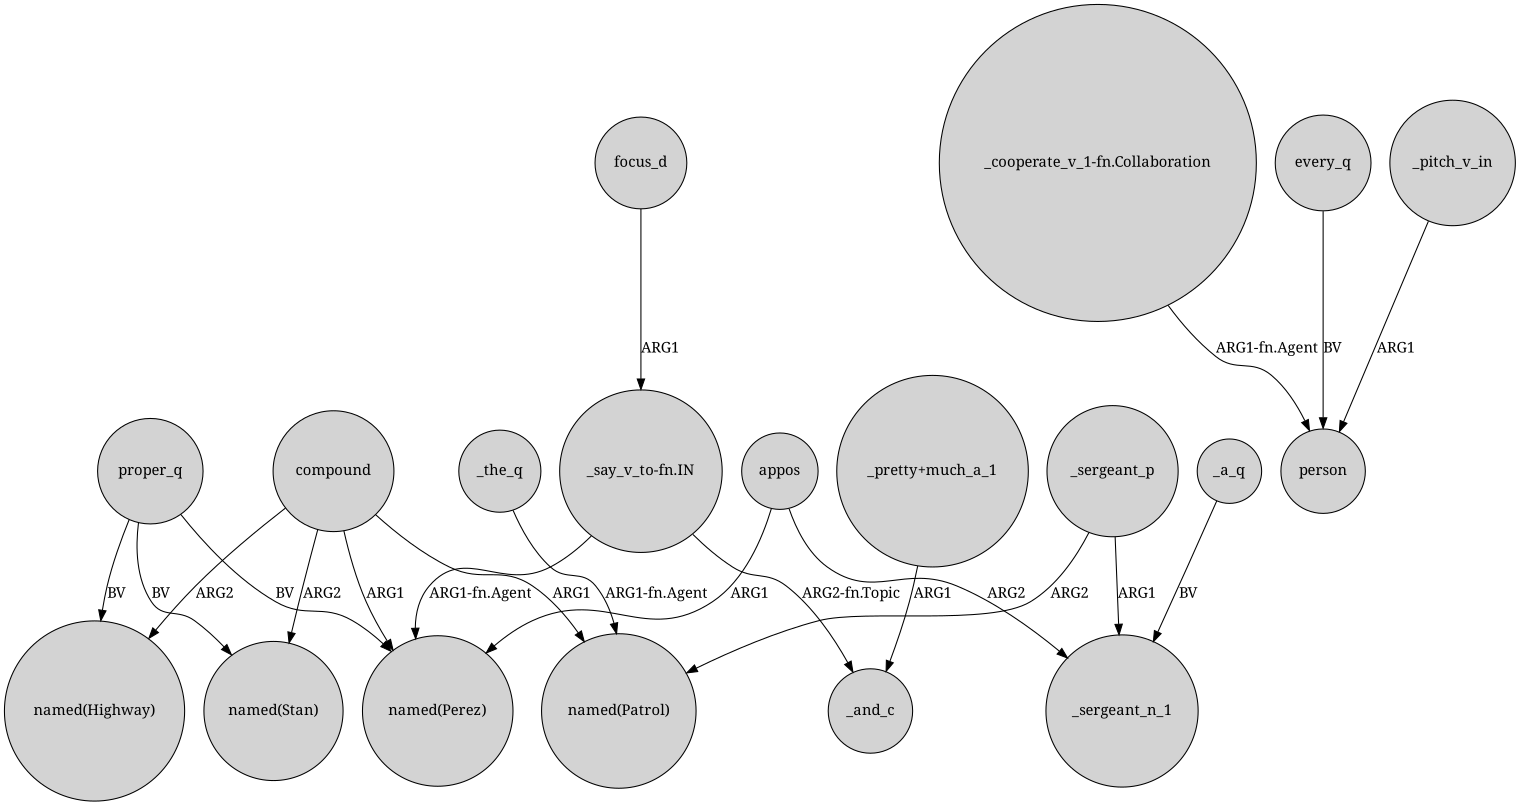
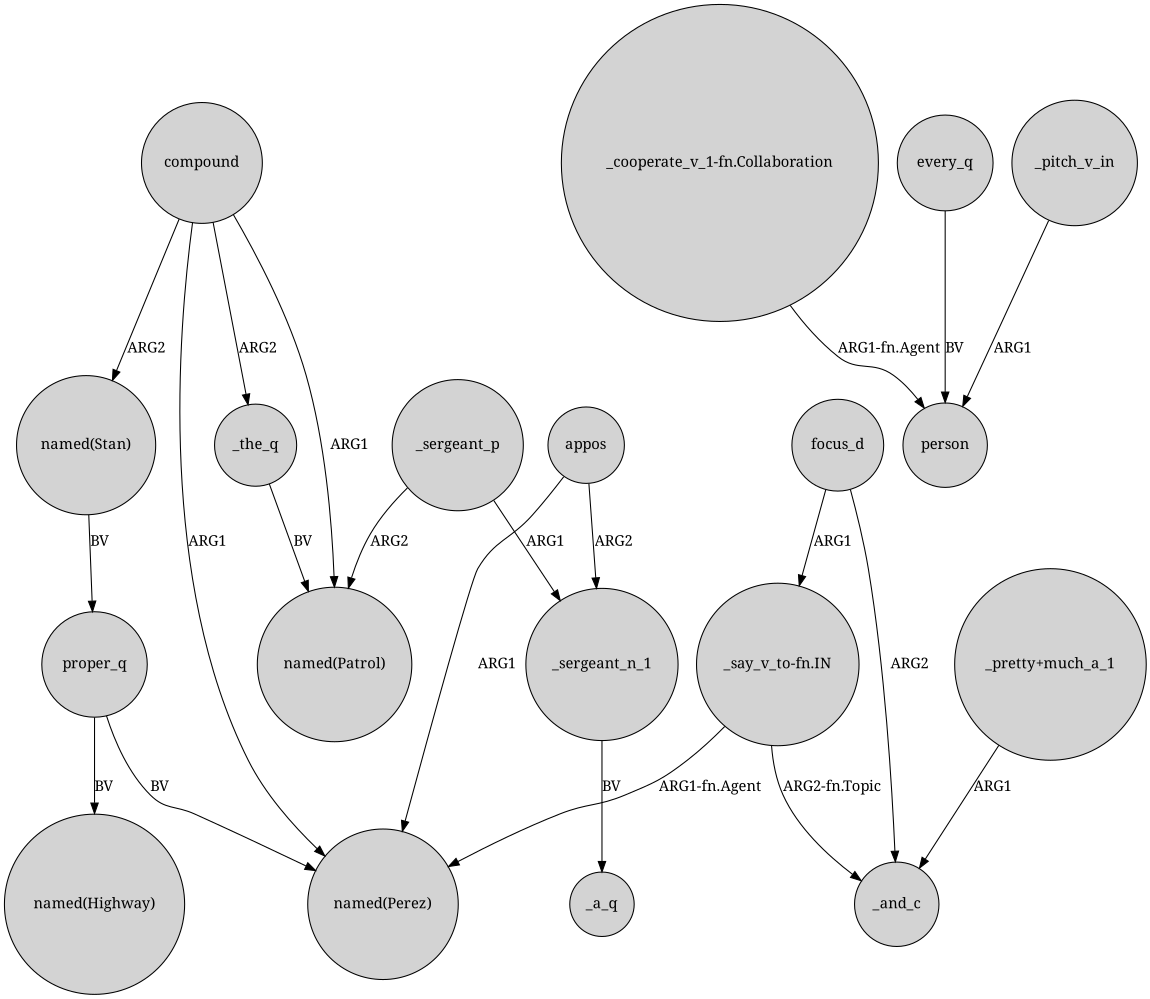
edge "compound" -> "named(Highway)": now "compound" -> "_the_q"
edge "_a_q" -> "_sergeant_n_1": reversed
edge "_the_q" -> "named(Patrol)": label "ARG1-fn.Agent" -> "BV"
edge "proper_q" -> "named(Stan)": reversed
edge "focus_d" -> "_and_c": added, label "ARG2"
